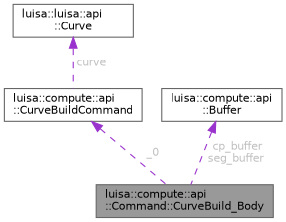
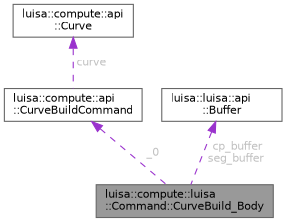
node "luisa::luisa::api ::Curve": label "luisa::luisa::api ::Curve" -> "luisa::compute::api ::Curve"
node "luisa::compute::api ::Buffer": label "luisa::compute::api ::Buffer" -> "luisa::luisa::api ::Buffer"
node "luisa::compute::api ::Command::CurveBuild_Body": label "luisa::compute::api ::Command::CurveBuild_Body" -> "luisa::compute::luisa ::Command::CurveBuild_Body"
